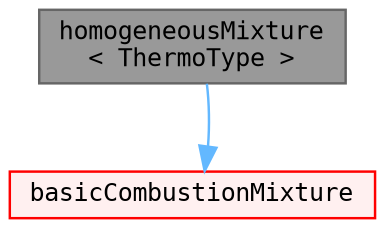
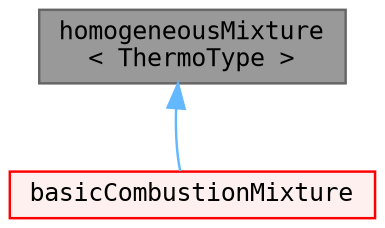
edge "homogeneousMixture < ThermoType >" -> "basicCombustionMixture": reversed
